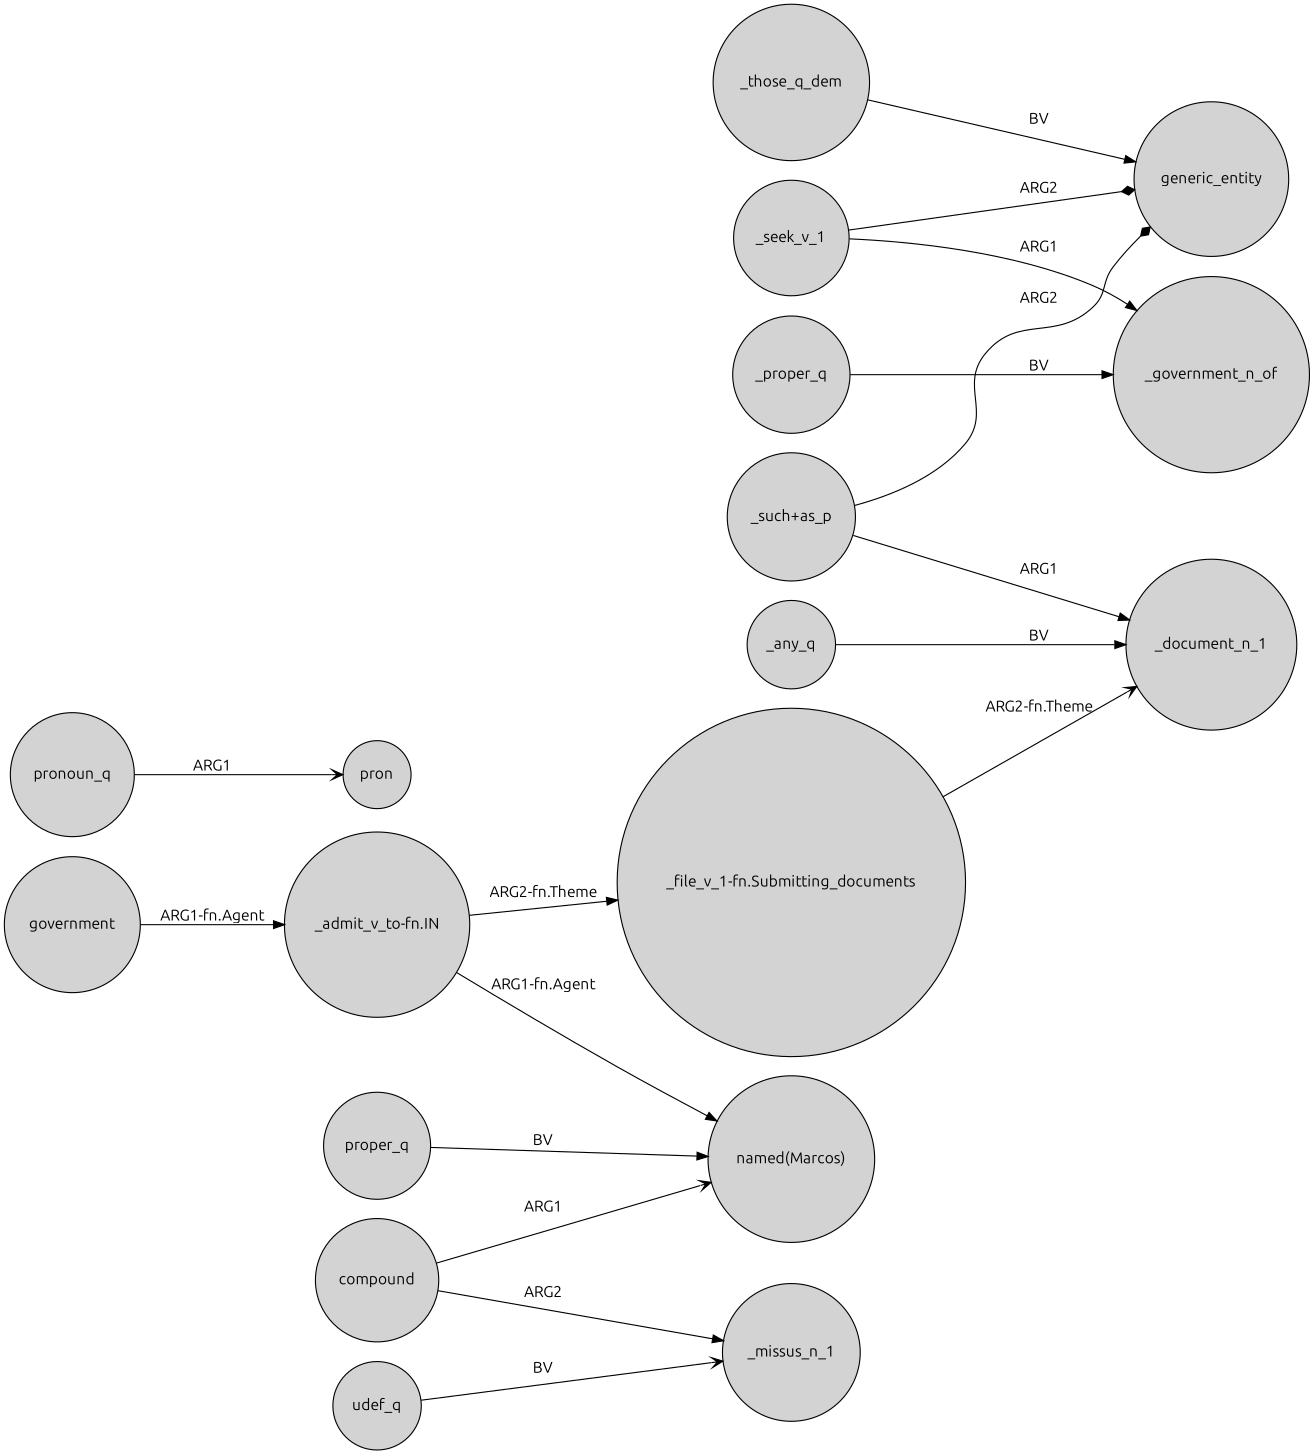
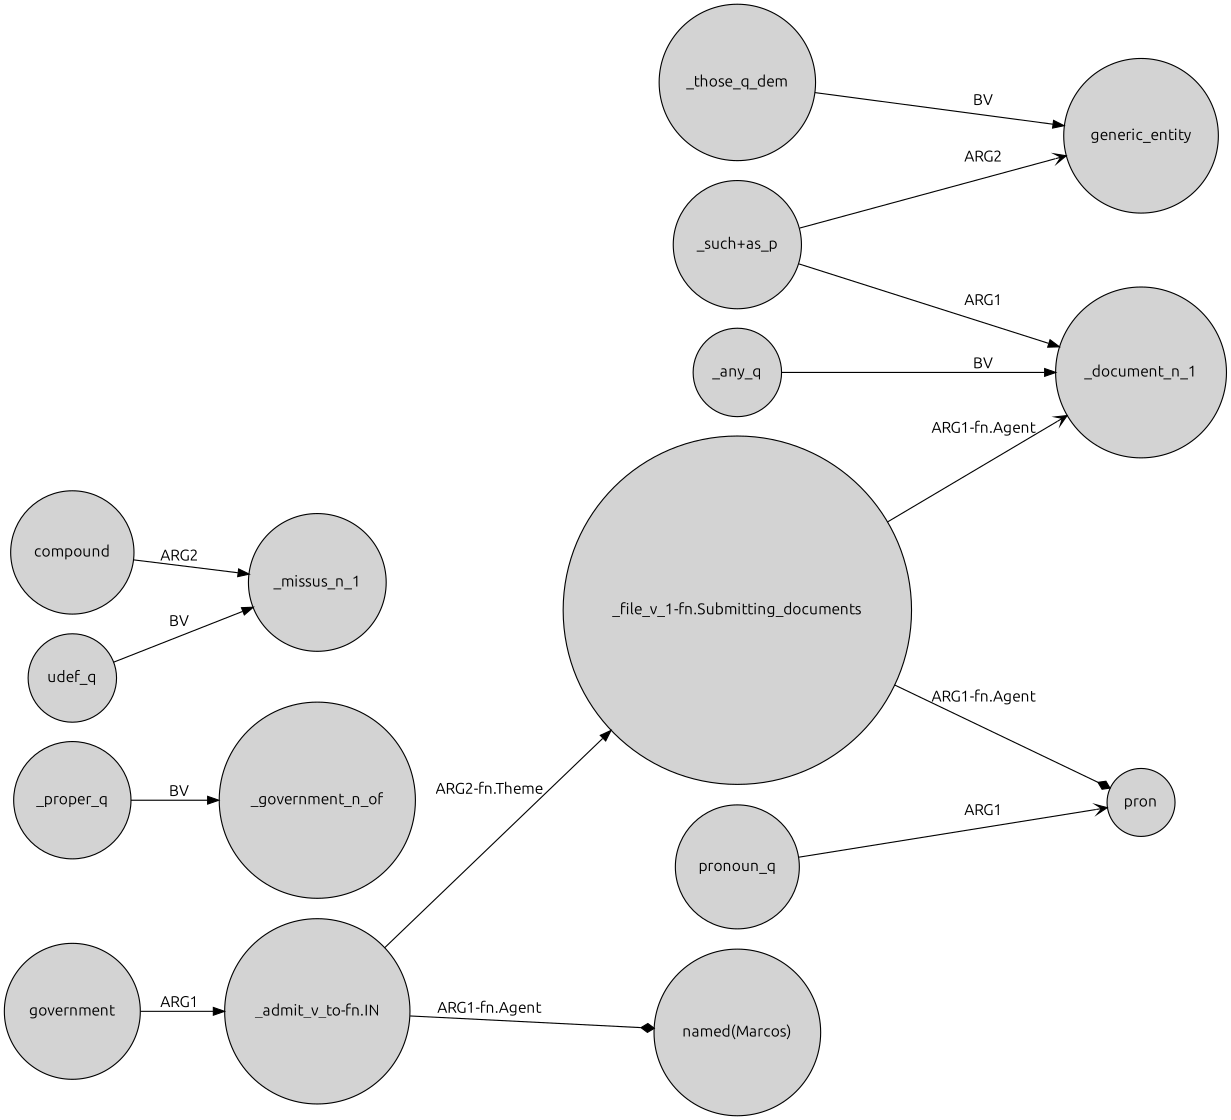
node "_seek_v_1": removed
edge "_such+as_p" -> "generic_entity": arrowhead diamond -> vee
edge "_file_v_1-fn.Submitting_documents" -> "_document_n_1": label "ARG2-fn.Theme" -> "ARG1-fn.Agent"
edge "_file_v_1-fn.Submitting_documents" -> "pron": added, label "ARG1-fn.Agent"
edge "government" -> "_admit_v_to-fn.IN": label "ARG1-fn.Agent" -> "ARG1"
edge "_admit_v_to-fn.IN" -> "named(Marcos)": arrowhead normal -> diamond
node "proper_q": removed
edge "compound" -> "named(Marcos)": removed, label "ARG1"
edge "udef_q" -> "_missus_n_1": arrowhead vee -> normal
